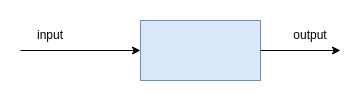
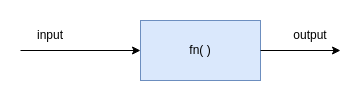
node "fn( )": added
